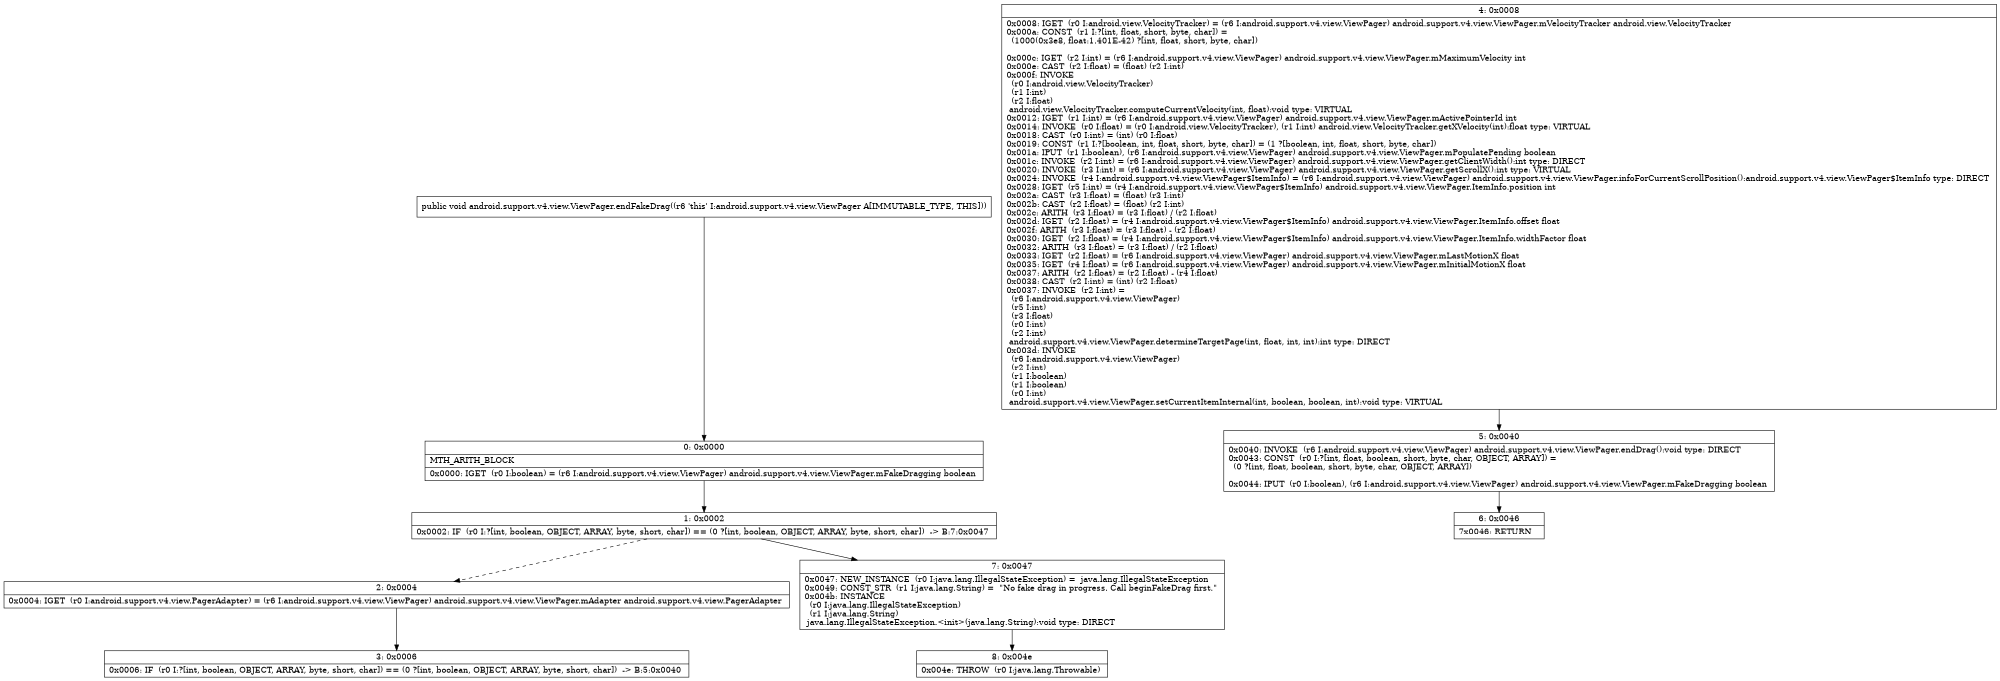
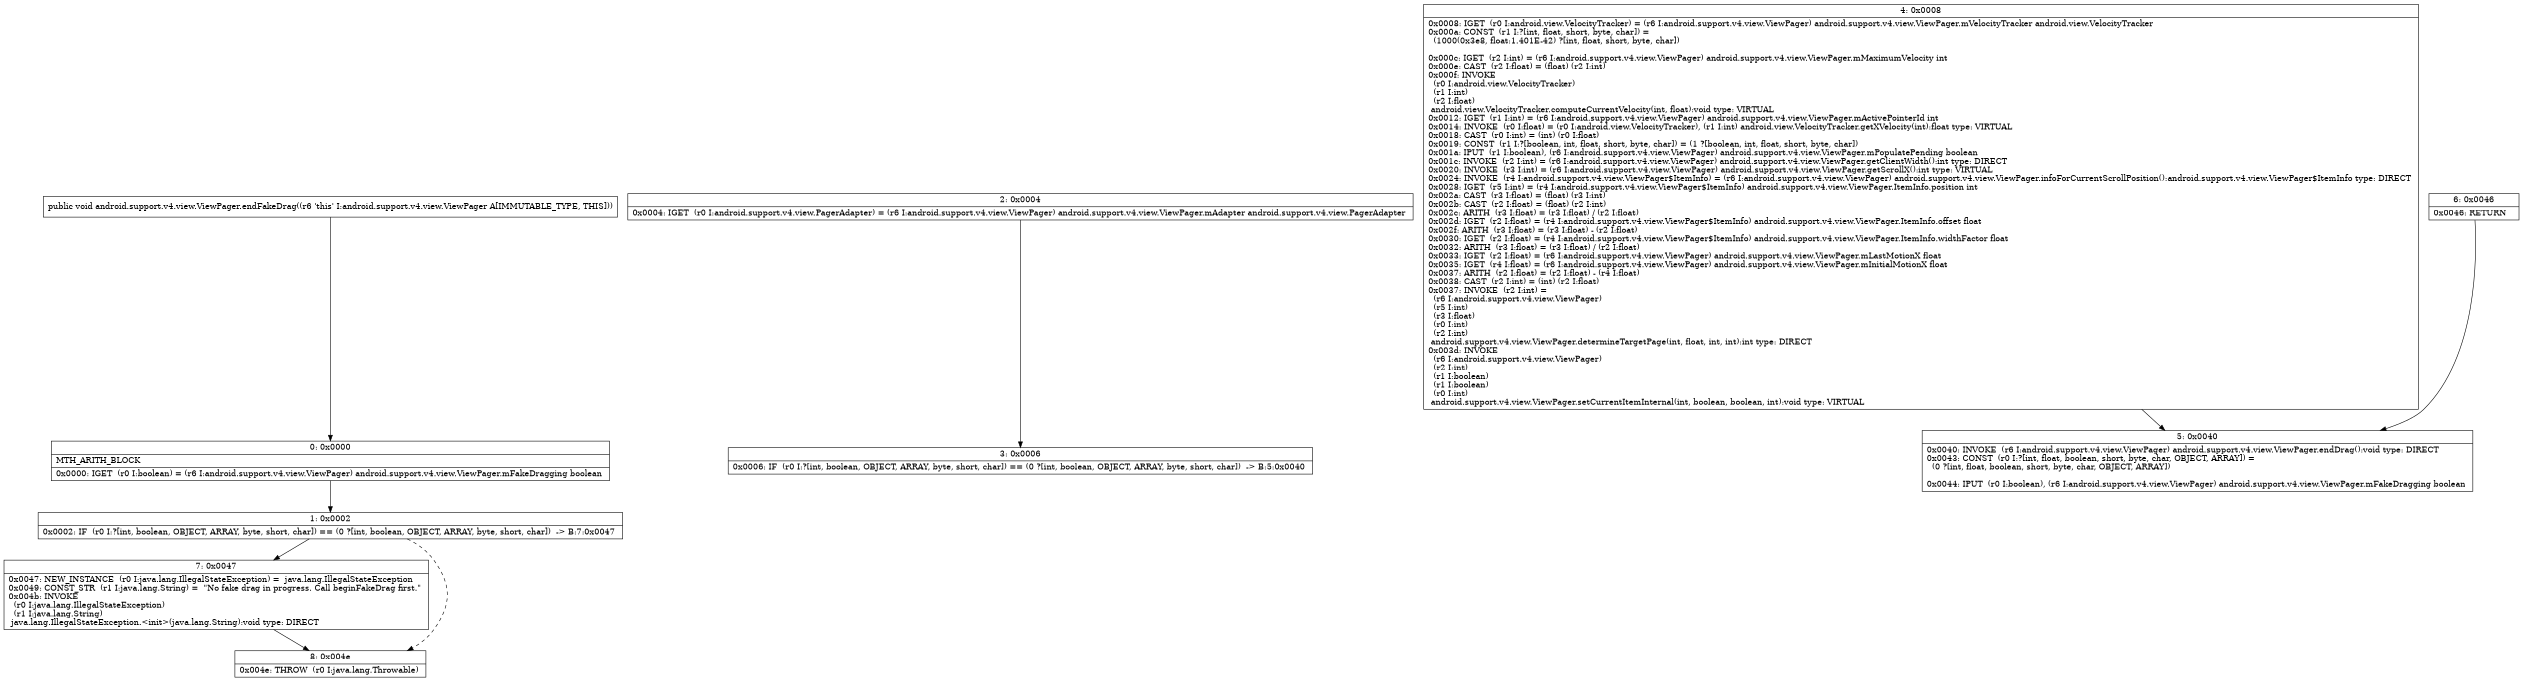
edge "5: 0x0040" -> "6: 0x0046": reversed
node "6: 0x0046": text "7x0046: RETURN" -> "0x0046: RETURN"
edge "1: 0x0002" -> "2: 0x0004": now "1: 0x0002" -> "8: 0x004e"
node "7: 0x0047": text "0x004b: INSTANCE" -> "0x004b: INVOKE"
